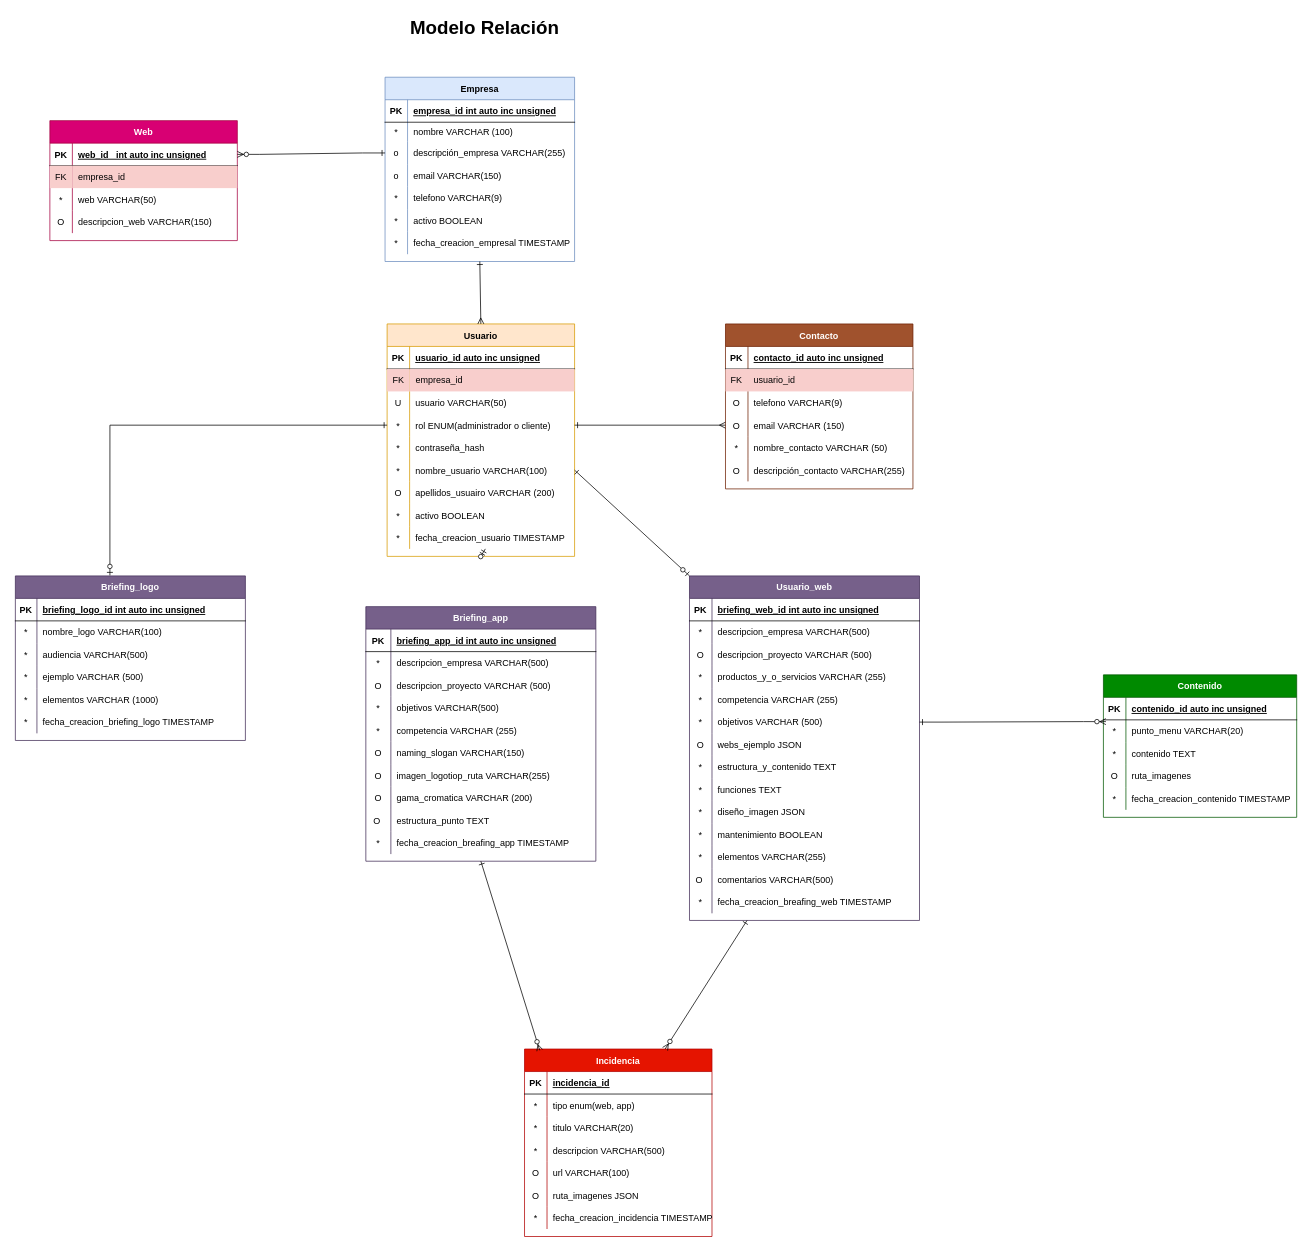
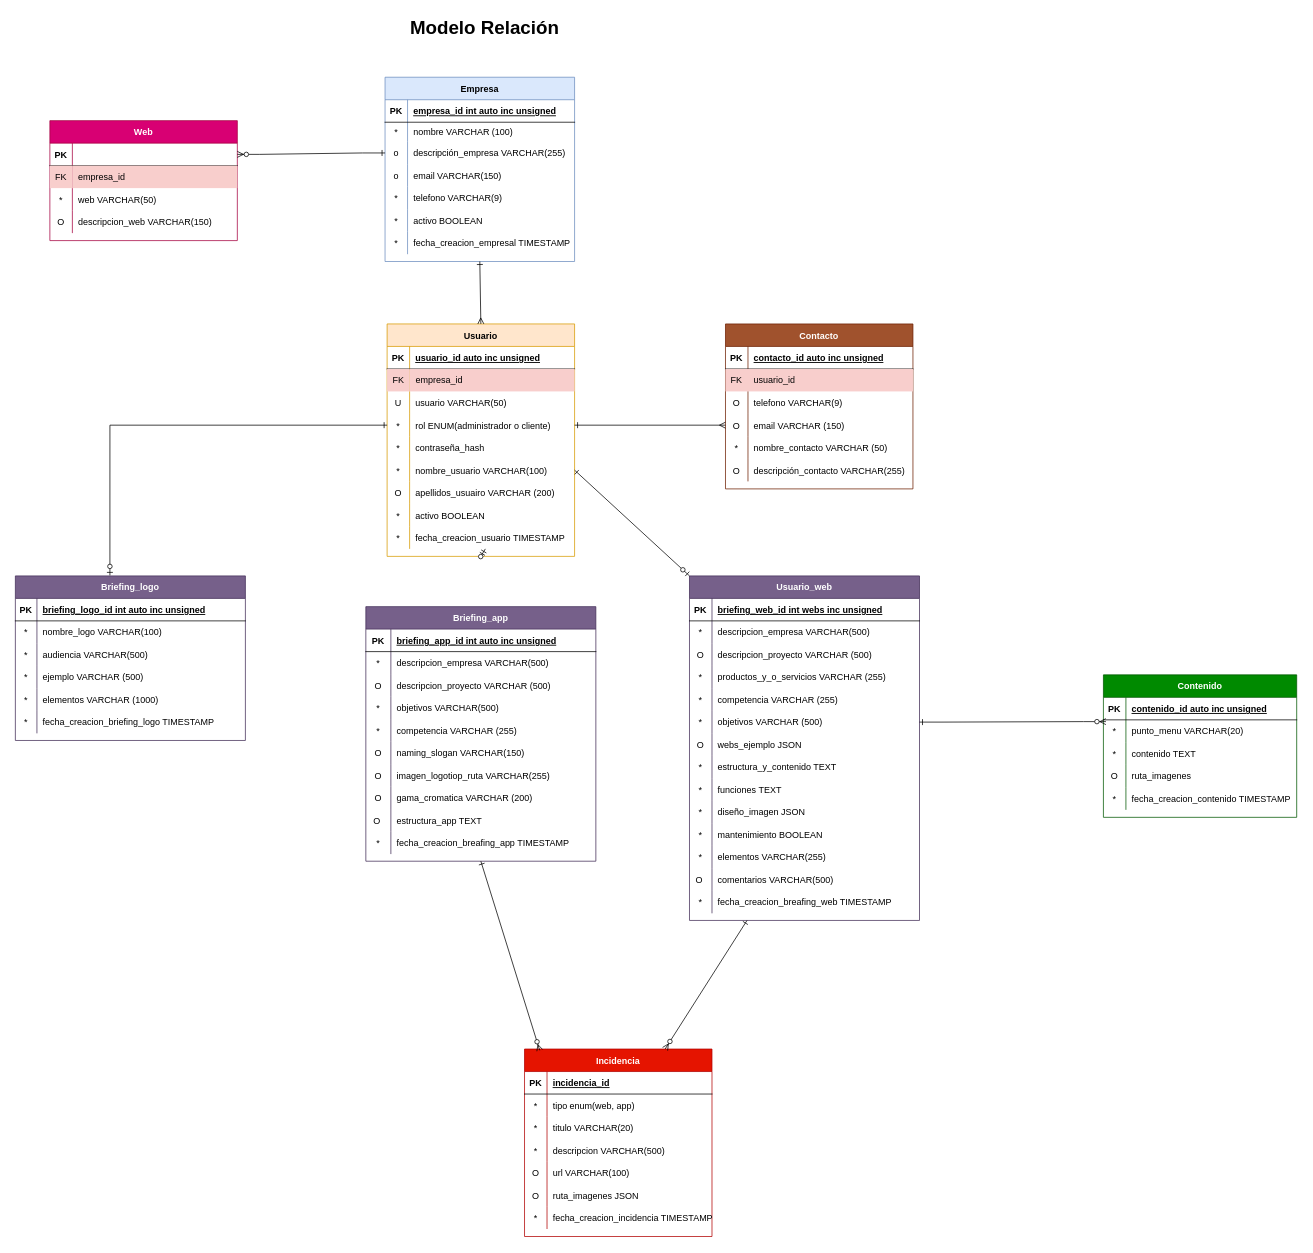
node "web_id int auto inc unsigned": removed
node "briefing_web_id int auto inc unsigned": label "briefing_web_id int auto inc unsigned" -> "briefing_web_id int webs inc unsigned"
node "estructura_punto TEXT": label "estructura_punto TEXT" -> "estructura_app TEXT"
